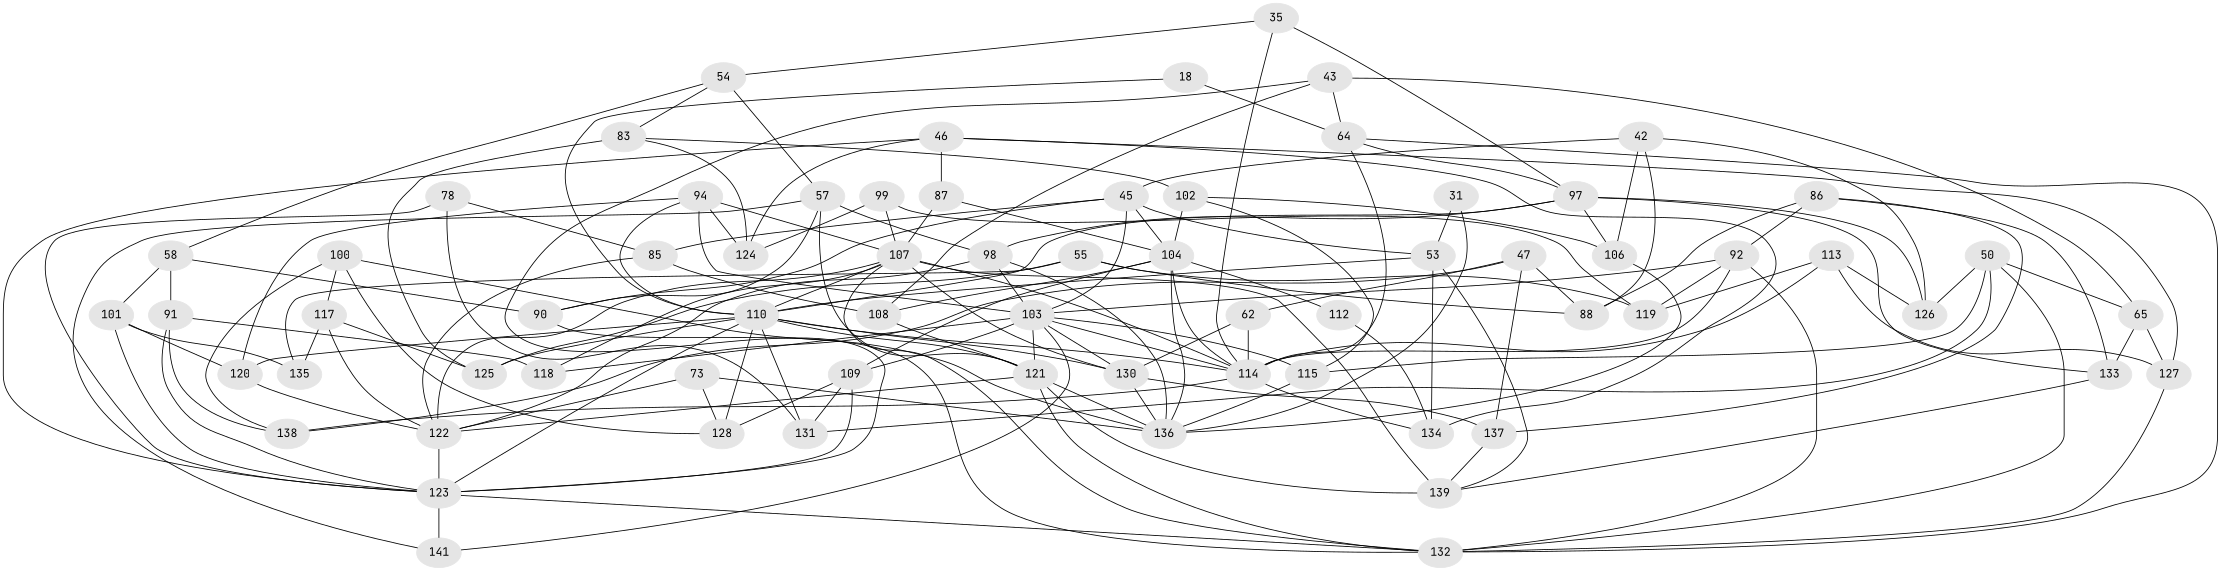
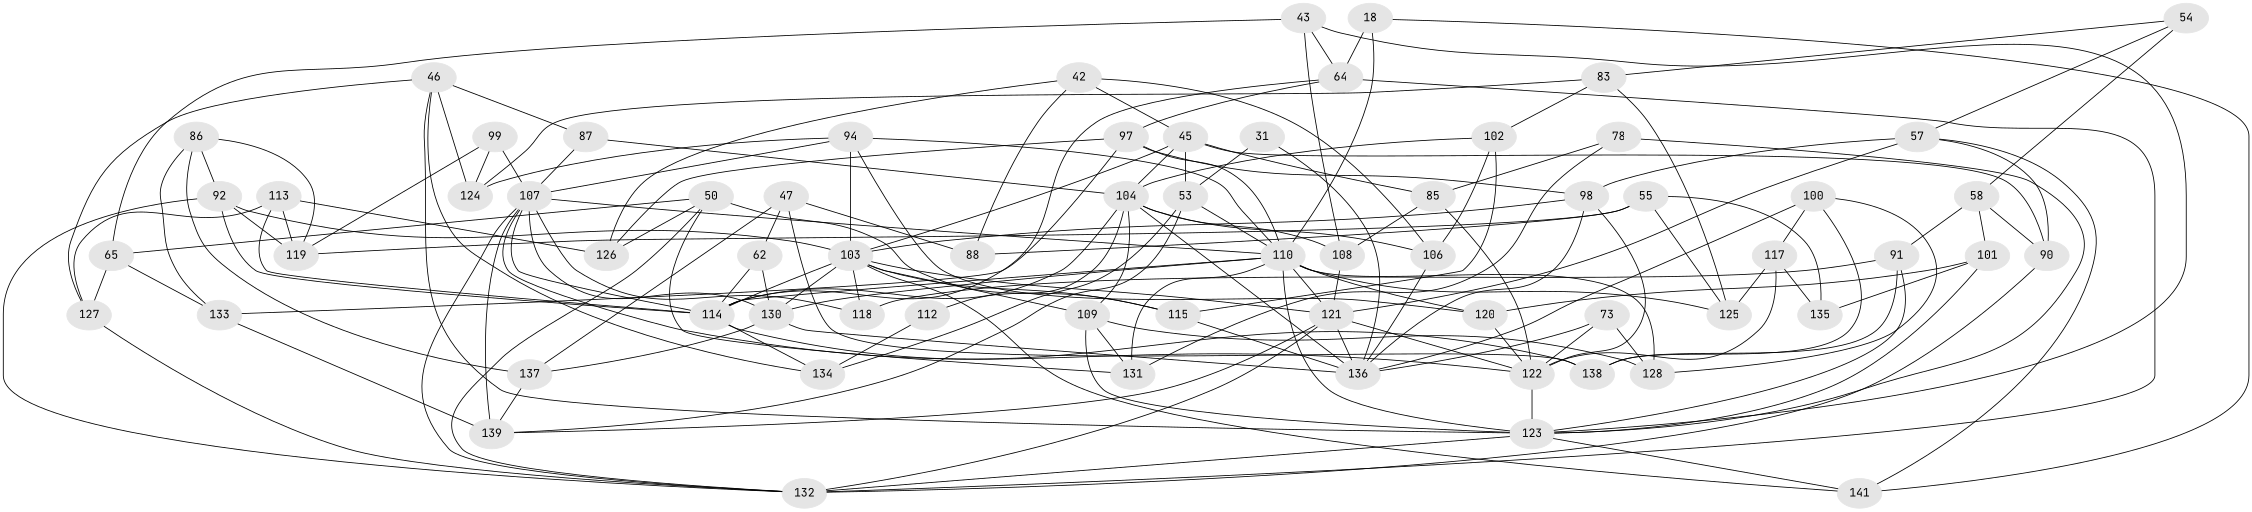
node "35": removed
edge "18" -- "141": added
edge "97" -- "106": now "104" -- "106"
edge "86" -- "88": now "86" -- "119"
